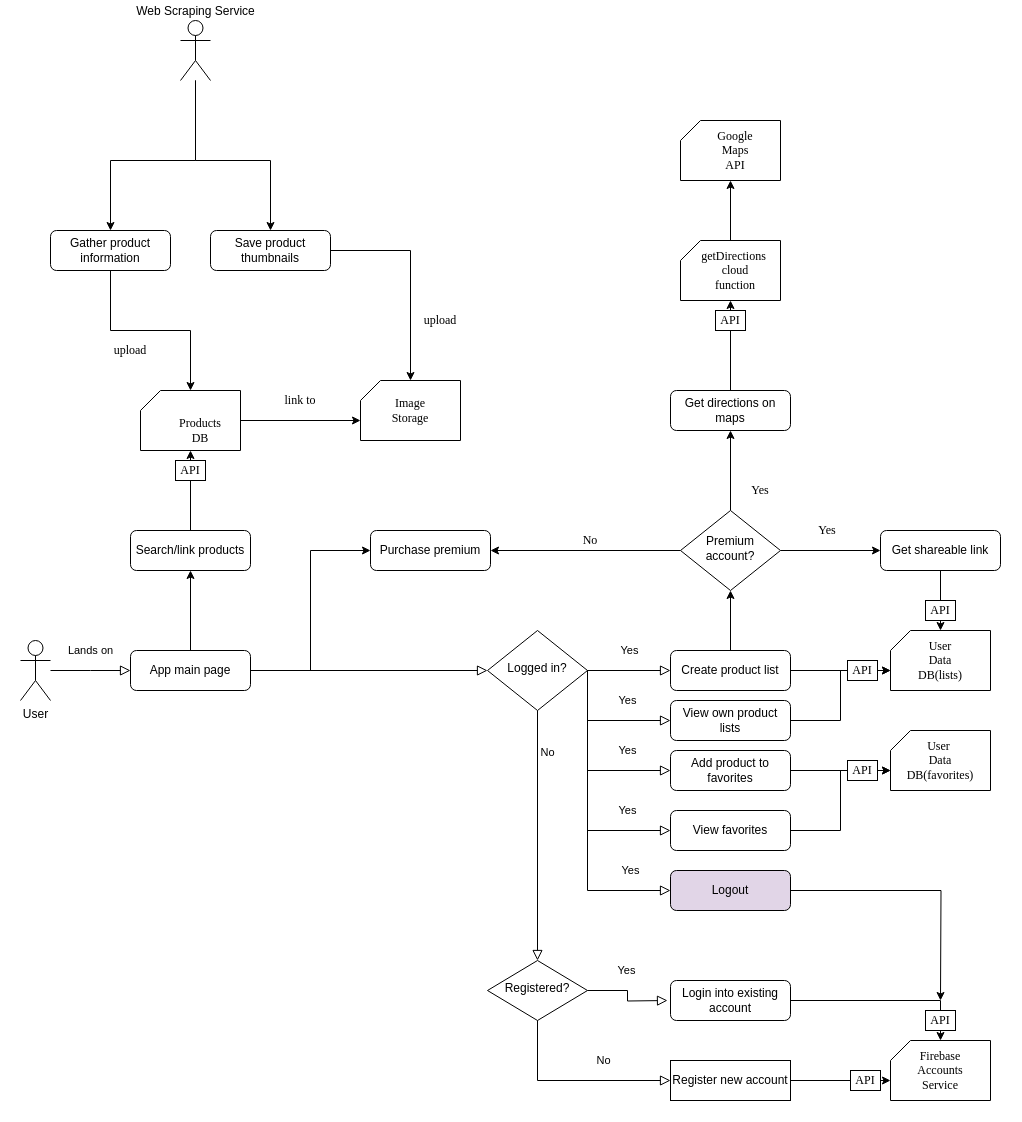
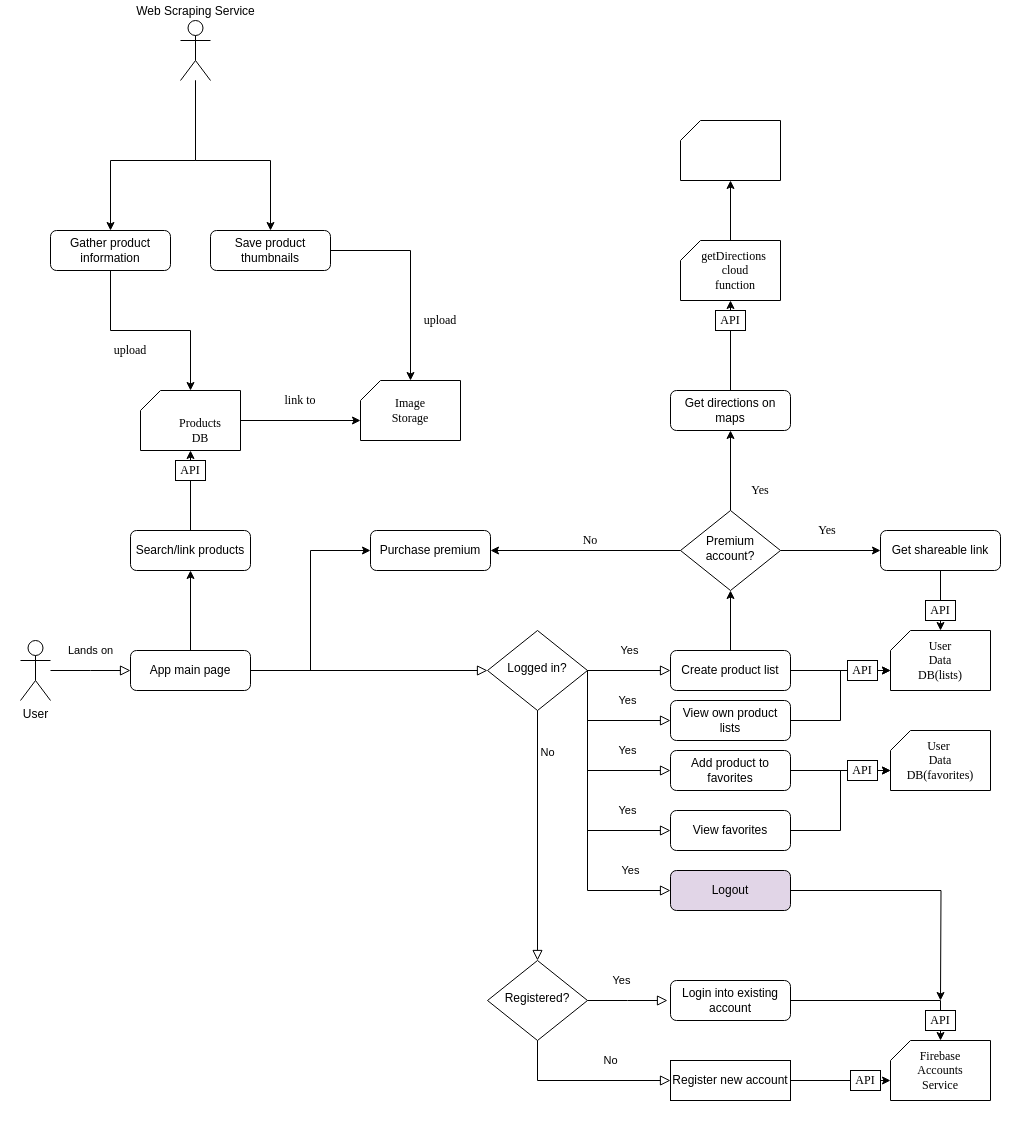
node "Google Maps API": removed
node "Registered?": size 100x60 -> 100x80
